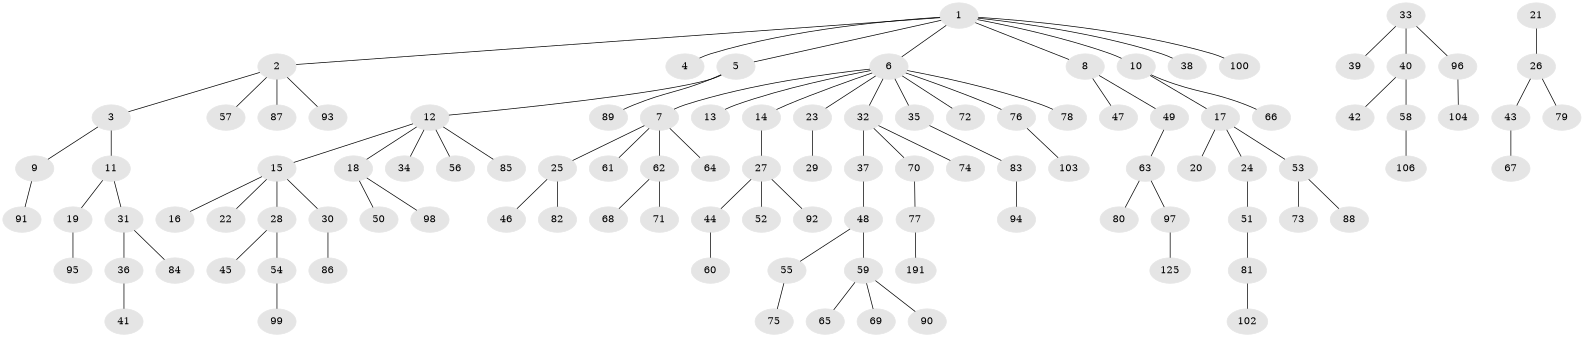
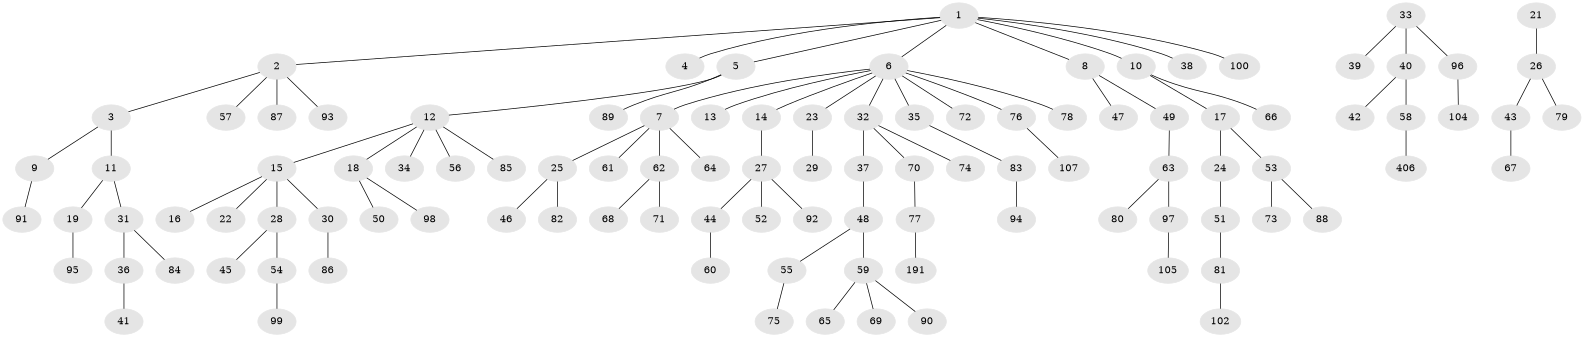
node "103": label "103" -> "107"
node "20": removed
node "106": label "106" -> "406"
node "125": label "125" -> "105"
